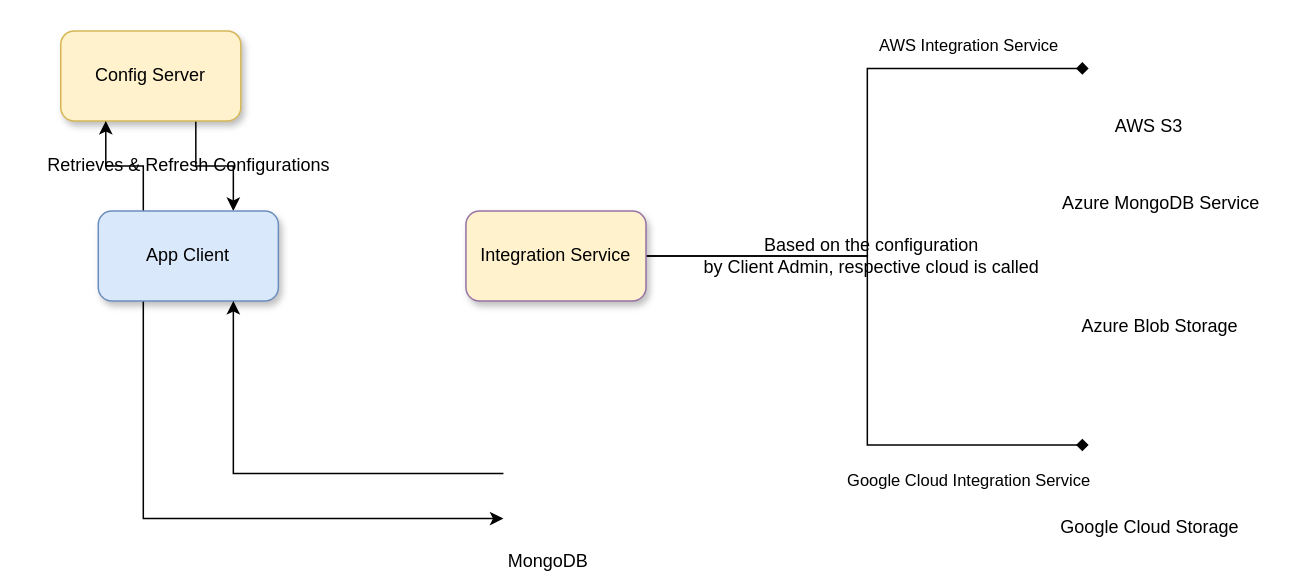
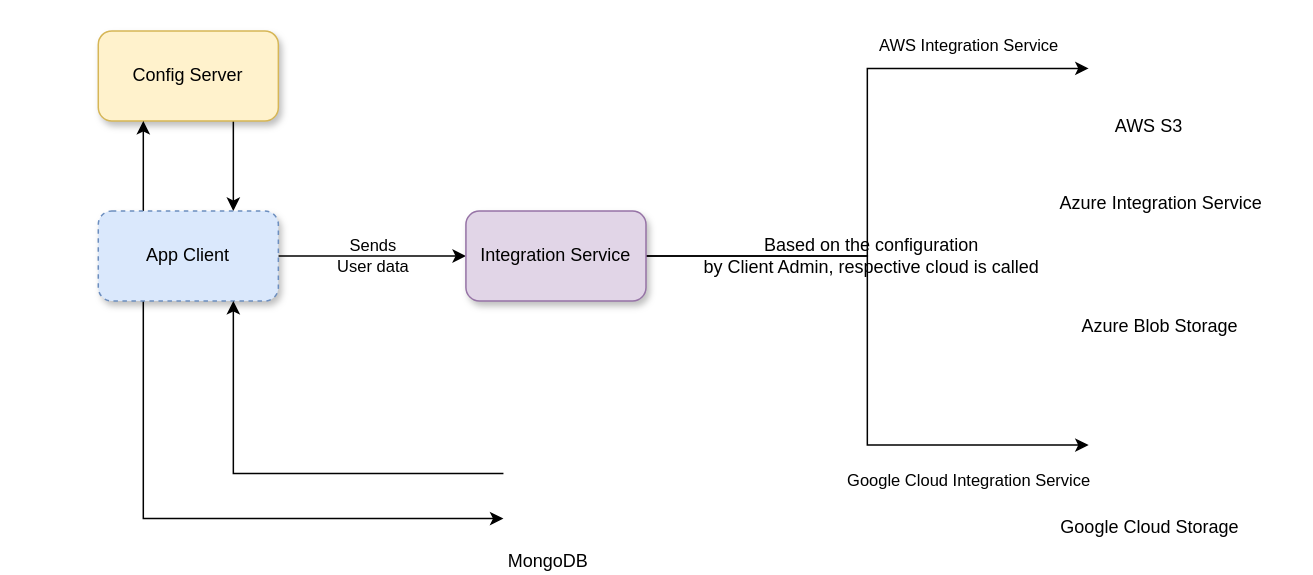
edge "Integration Service" -> "AWS S3": arrowhead diamond -> classic
node "Config Server": moved (151, 76) -> (188, 76)
node "Retrieves & Refresh Configurations": removed
node "Azure MongoDB Service": label "Azure MongoDB Service" -> "Azure Integration Service"
node "App Client": style solid -> dashed
edge "App Client" -> "Integration Service": added, label "Sends User data"
node "Integration Service": fillcolor #fff2cc -> #e1d5e7
edge "Integration Service" -> "Google Cloud Storage": arrowhead diamond -> classic
